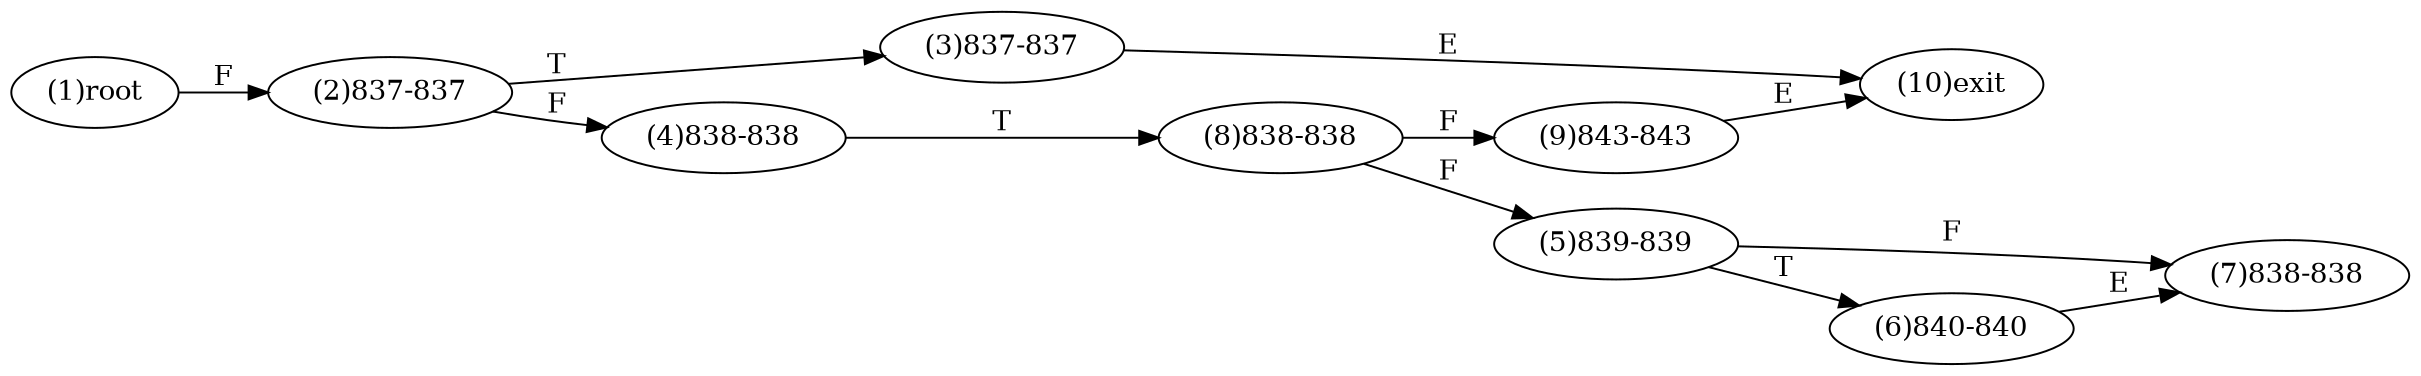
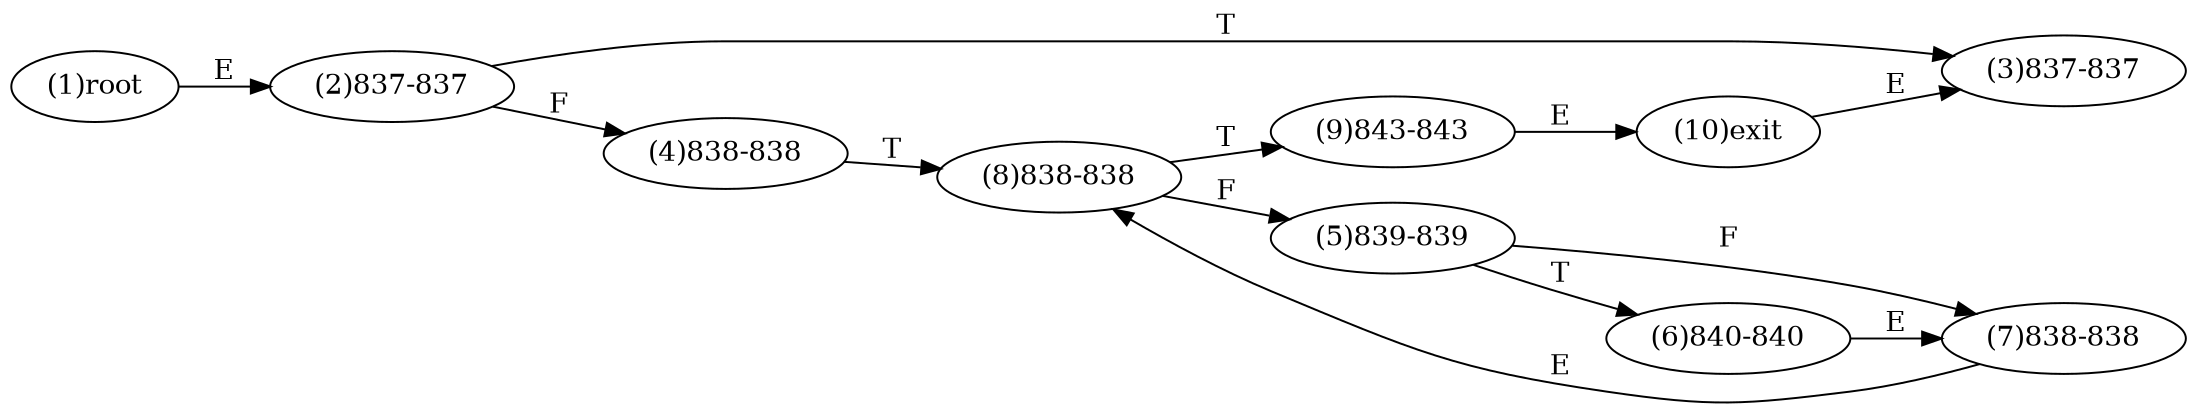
edge "(3)837-837" -> "(10)exit": reversed
edge "(1)root" -> "(2)837-837": label "F" -> "E"
edge "(8)838-838" -> "(9)843-843": label "F" -> "T"
edge "(7)838-838" -> "(8)838-838": added, label "E"
